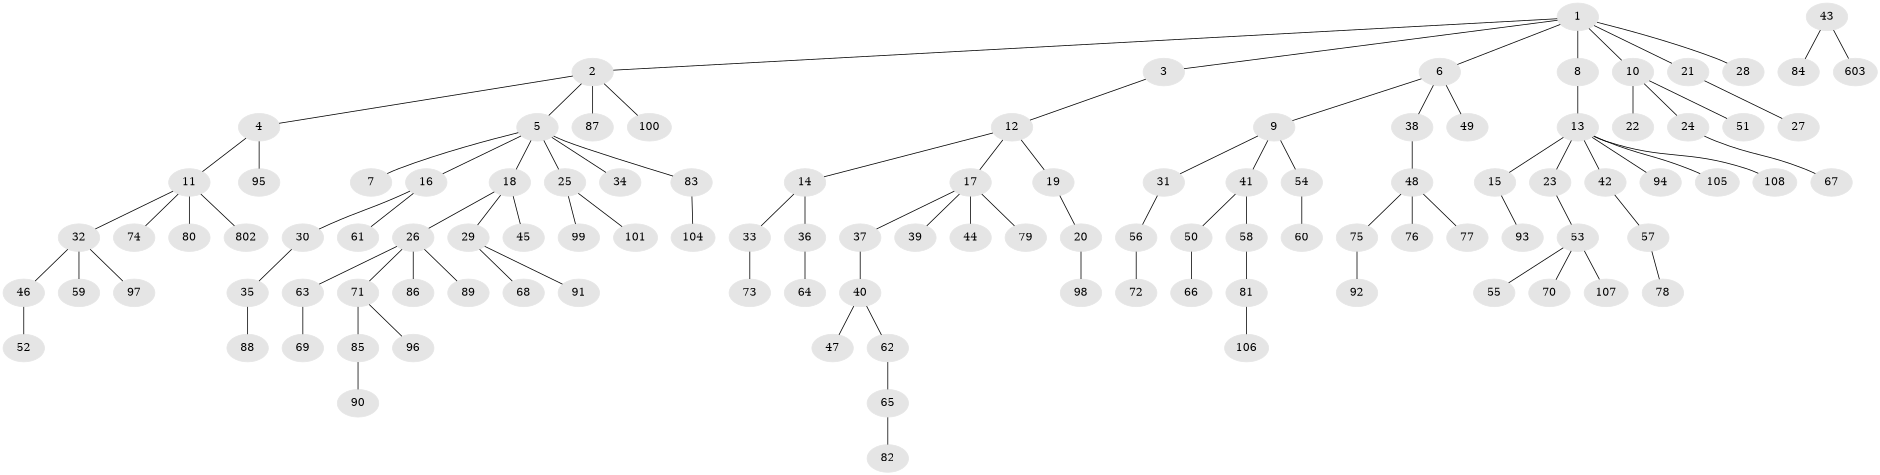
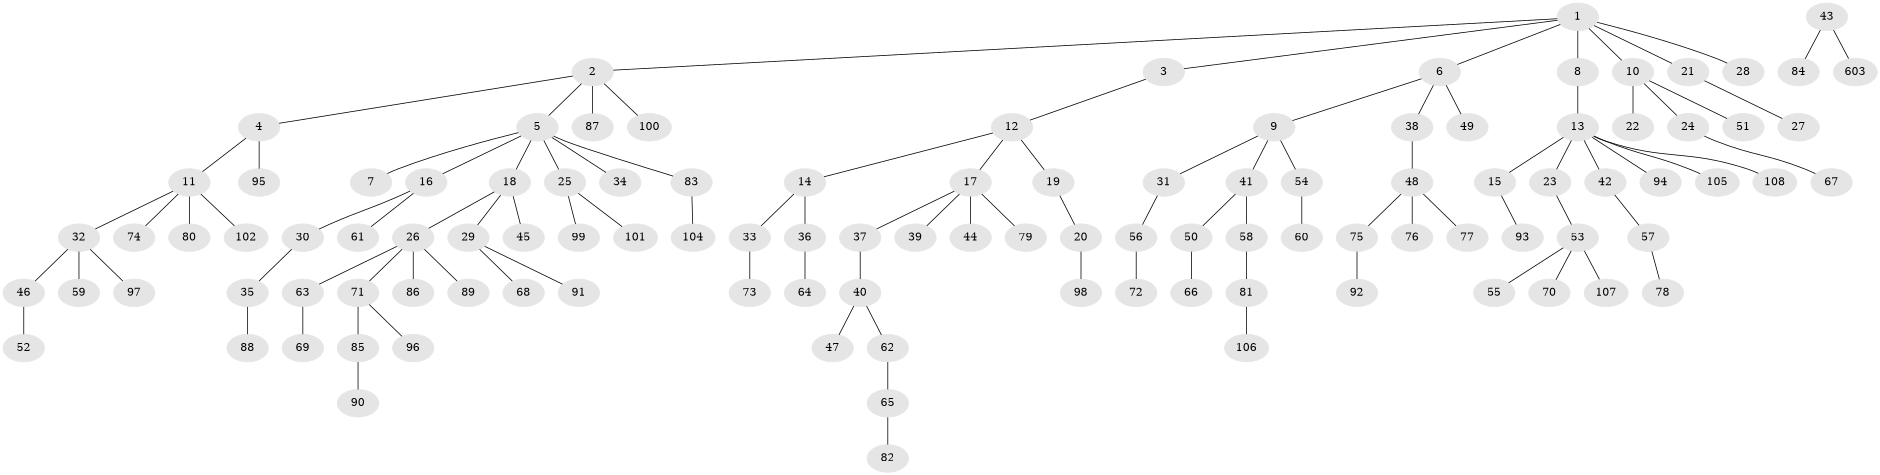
node "802": label "802" -> "102"
